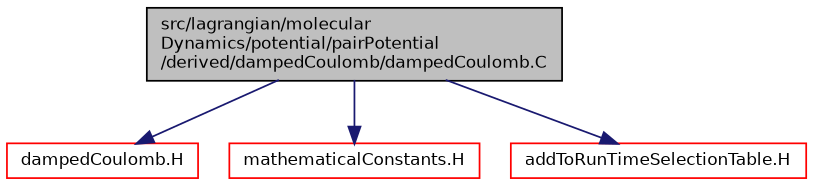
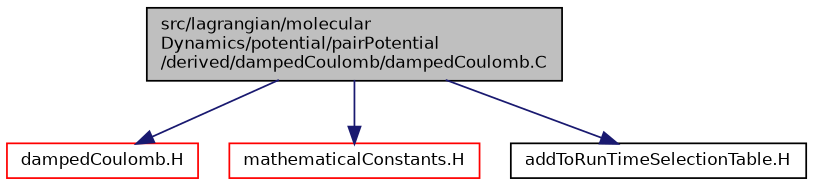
node "addToRunTimeSelectionTable.H": color red -> black
